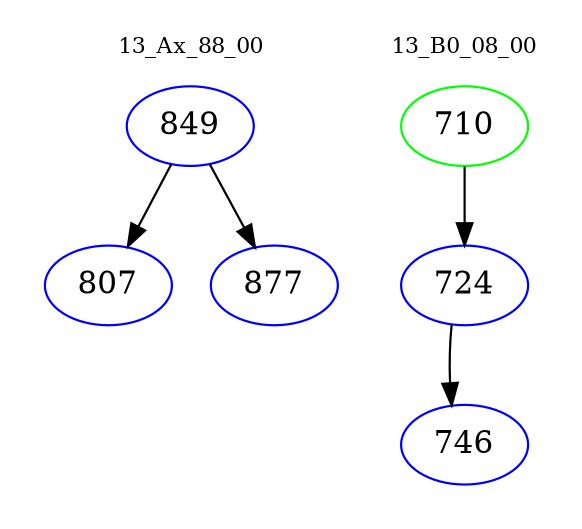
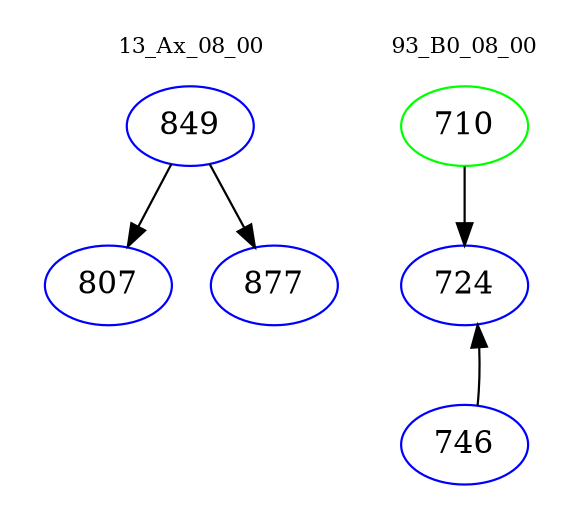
cluster "13_Ax_88_00": label "13_Ax_88_00" -> "13_Ax_08_00"
cluster "13_B0_08_00": label "13_B0_08_00" -> "93_B0_08_00"
edge "724" -> "746": reversed
